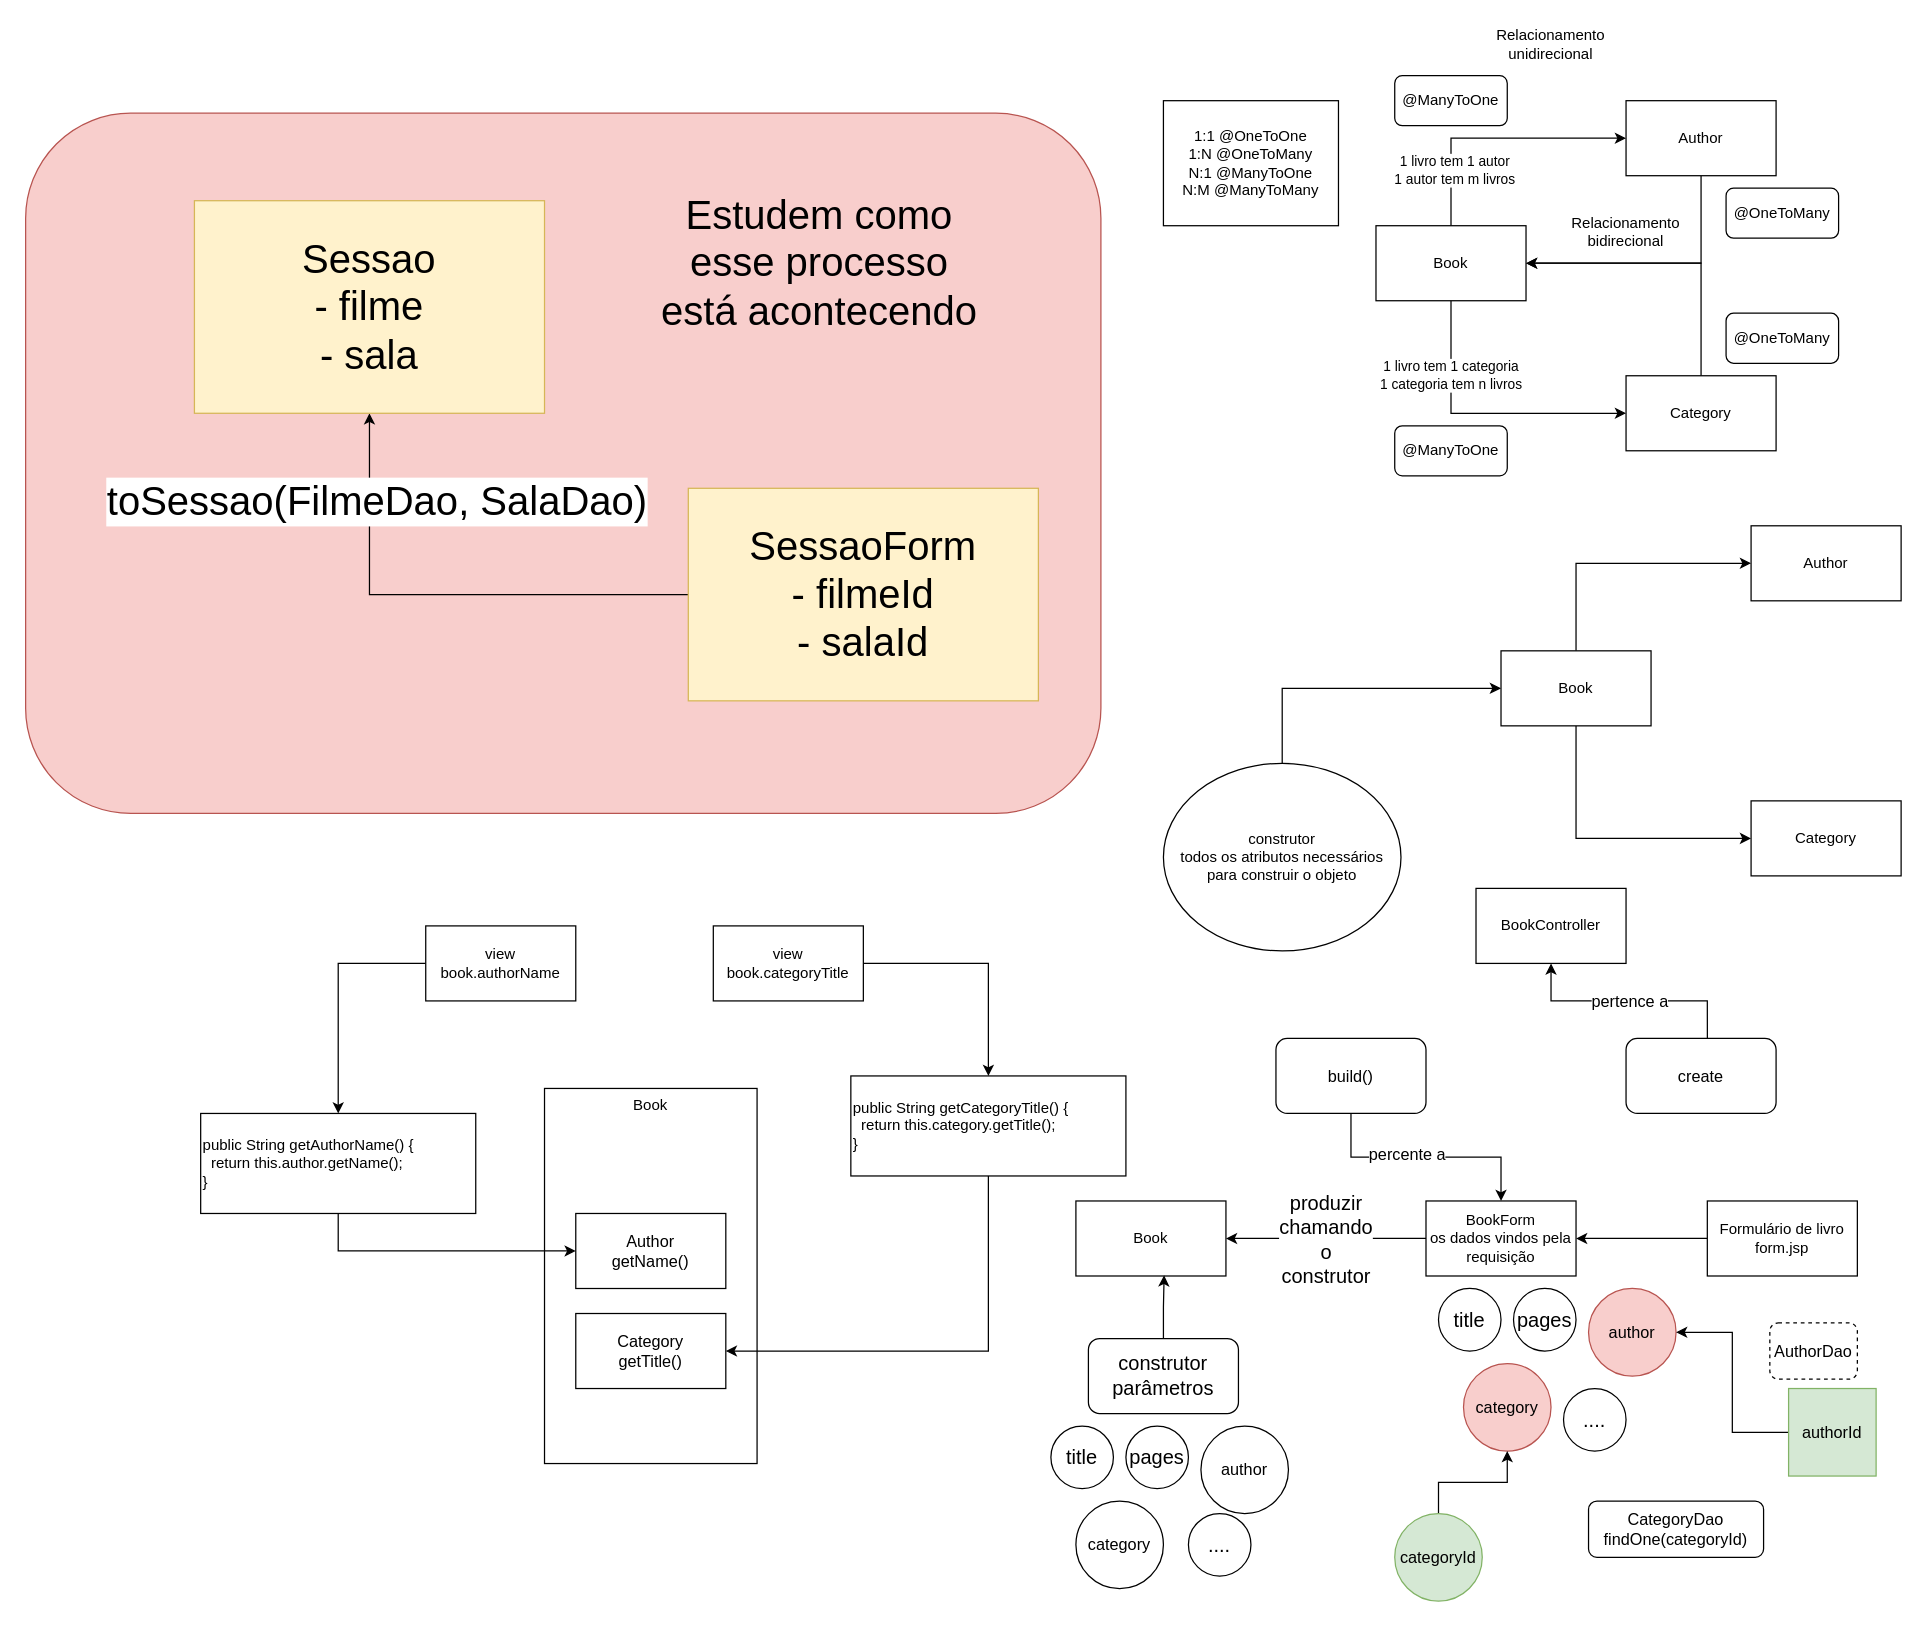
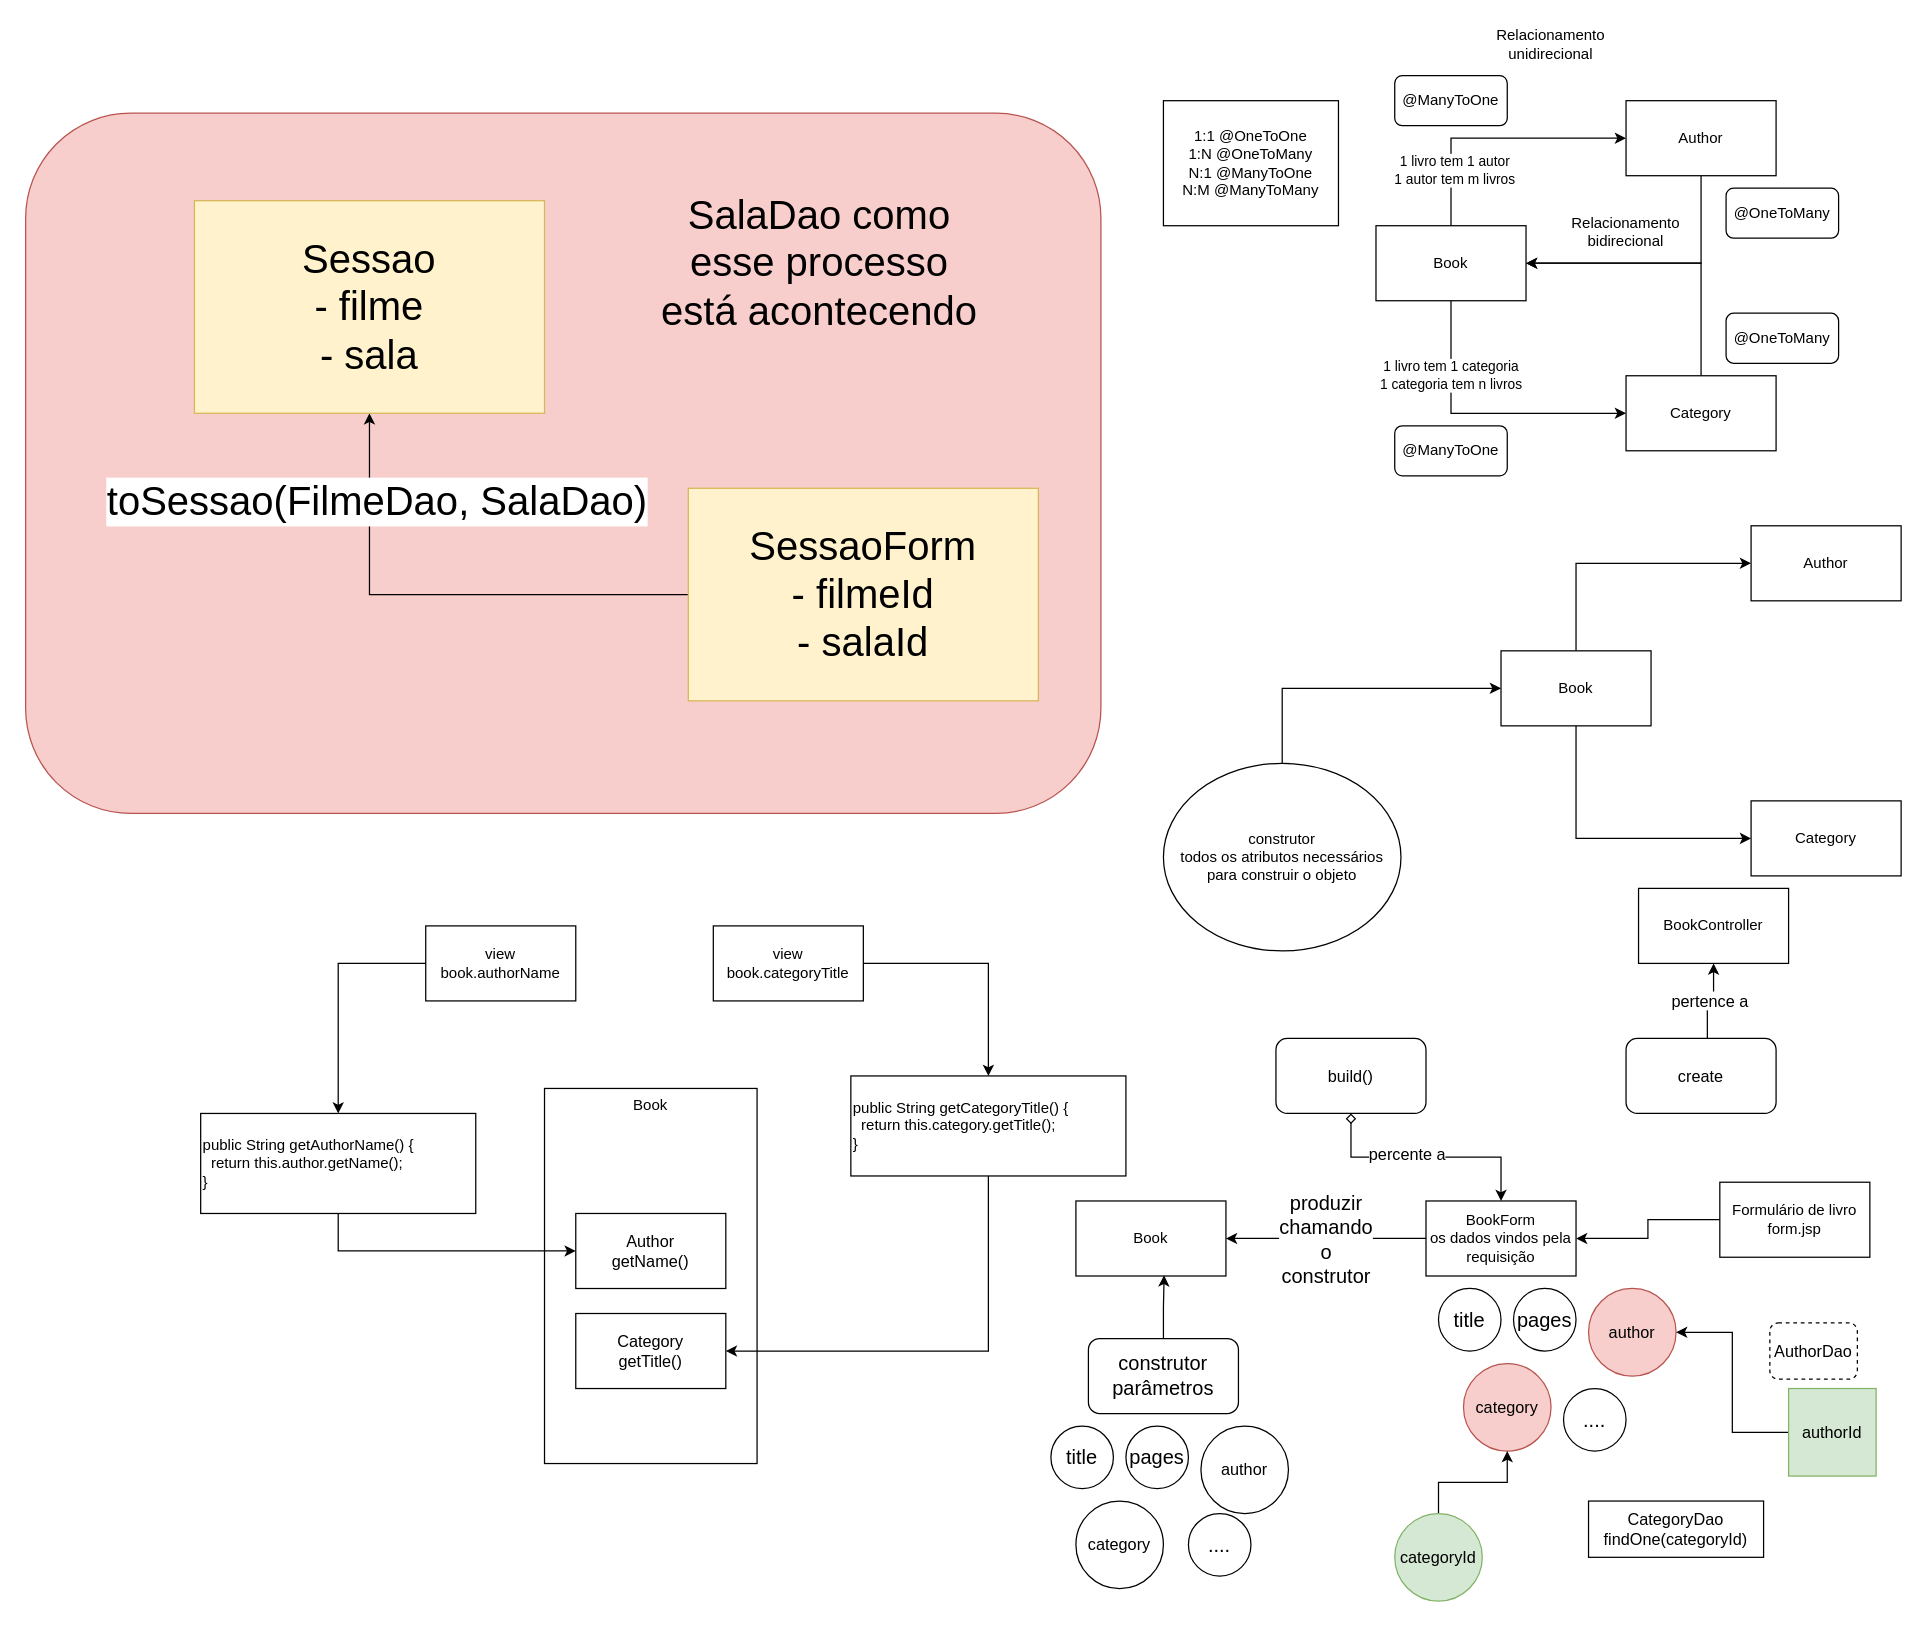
node "Estudem como esse processo está acontecendo": label "Estudem como esse processo está acontecendo" -> "SalaDao como esse processo está acontecendo"
node "BookController": moved (1551, 926) -> (1713, 926)
edge "build()" -> "BookForm os dados vindos pela requisição": arrowhead none -> diamond
node "Formulário de livro form.jsp": moved (1782, 1238) -> (1794, 1219)
node "CategoryDao findOne(categoryId)": shape rounded rectangle -> rectangle
